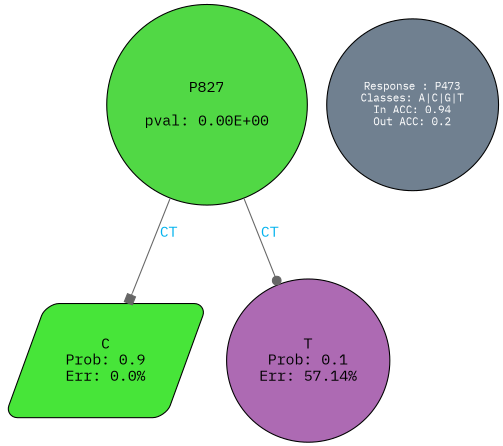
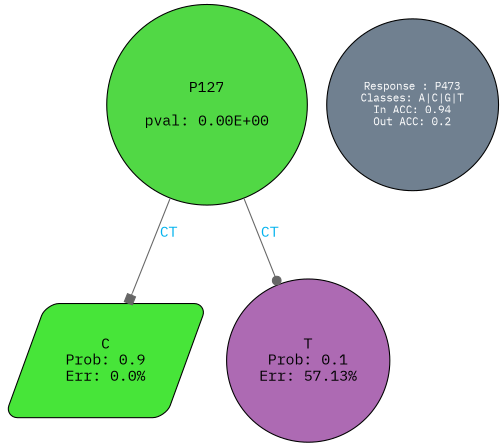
node "P827 pval: 0.00E+00": label "P827 pval: 0.00E+00" -> "P127 pval: 0.00E+00"
node "T Prob: 0.1 Err: 57.14%": label "T Prob: 0.1 Err: 57.14%" -> "T Prob: 0.1 Err: 57.13%"
